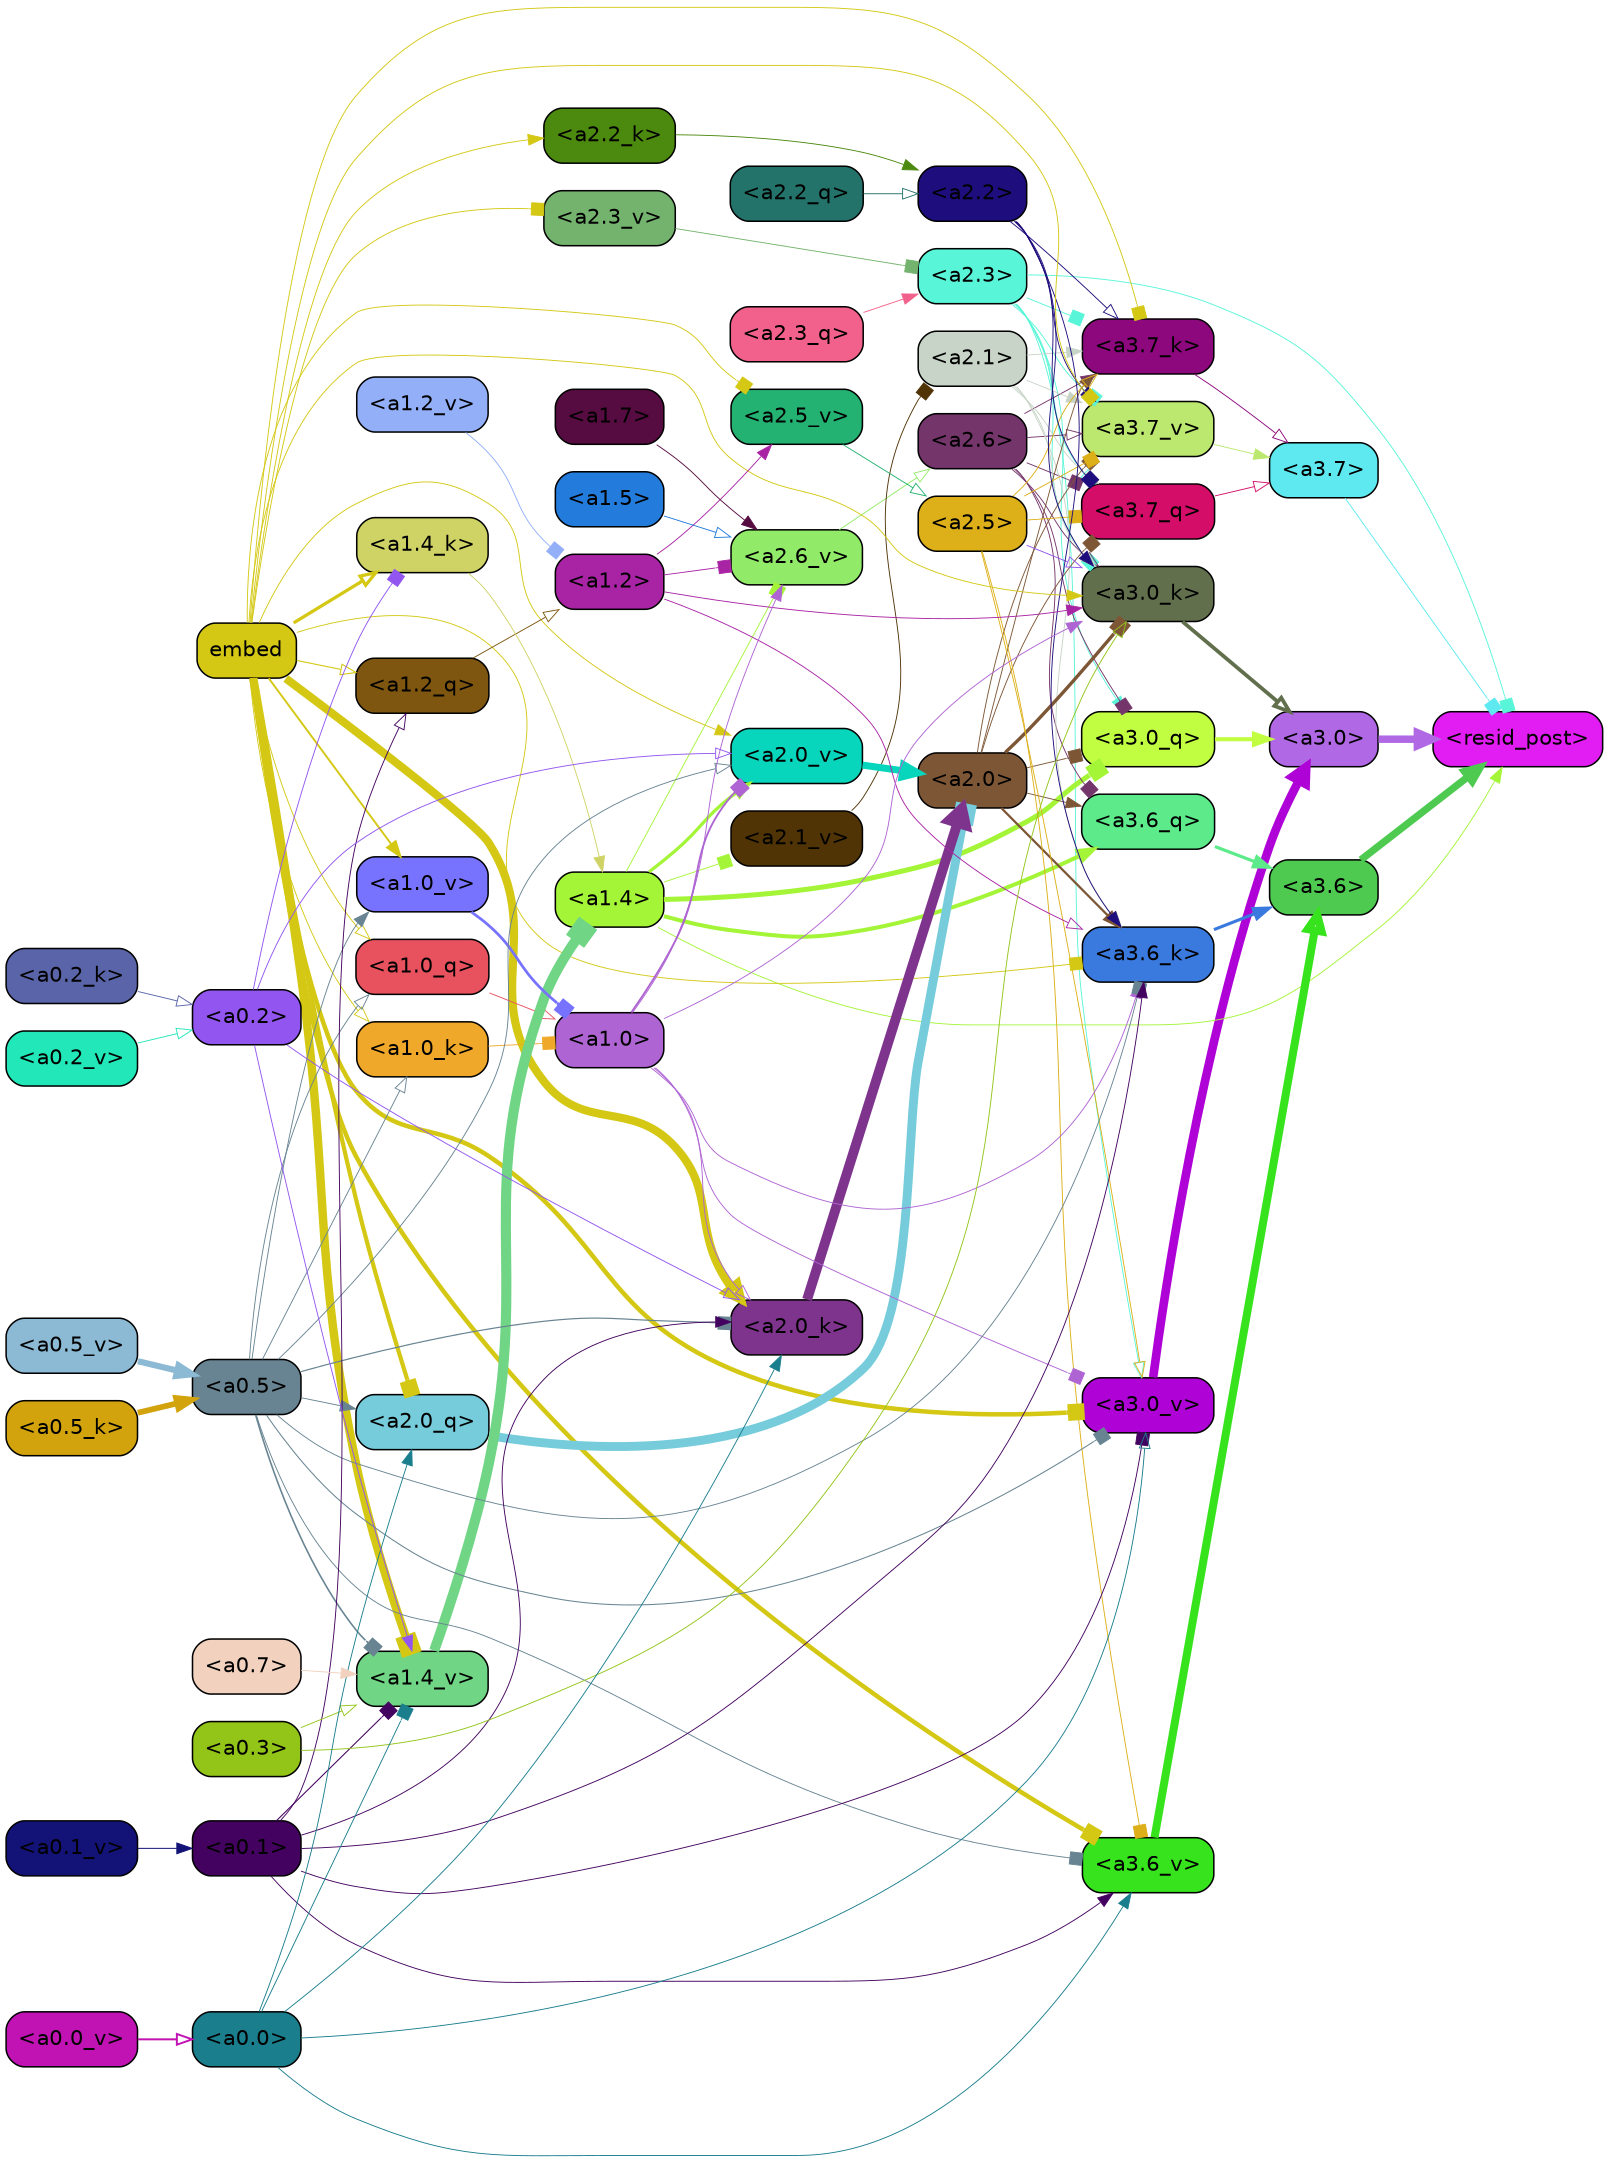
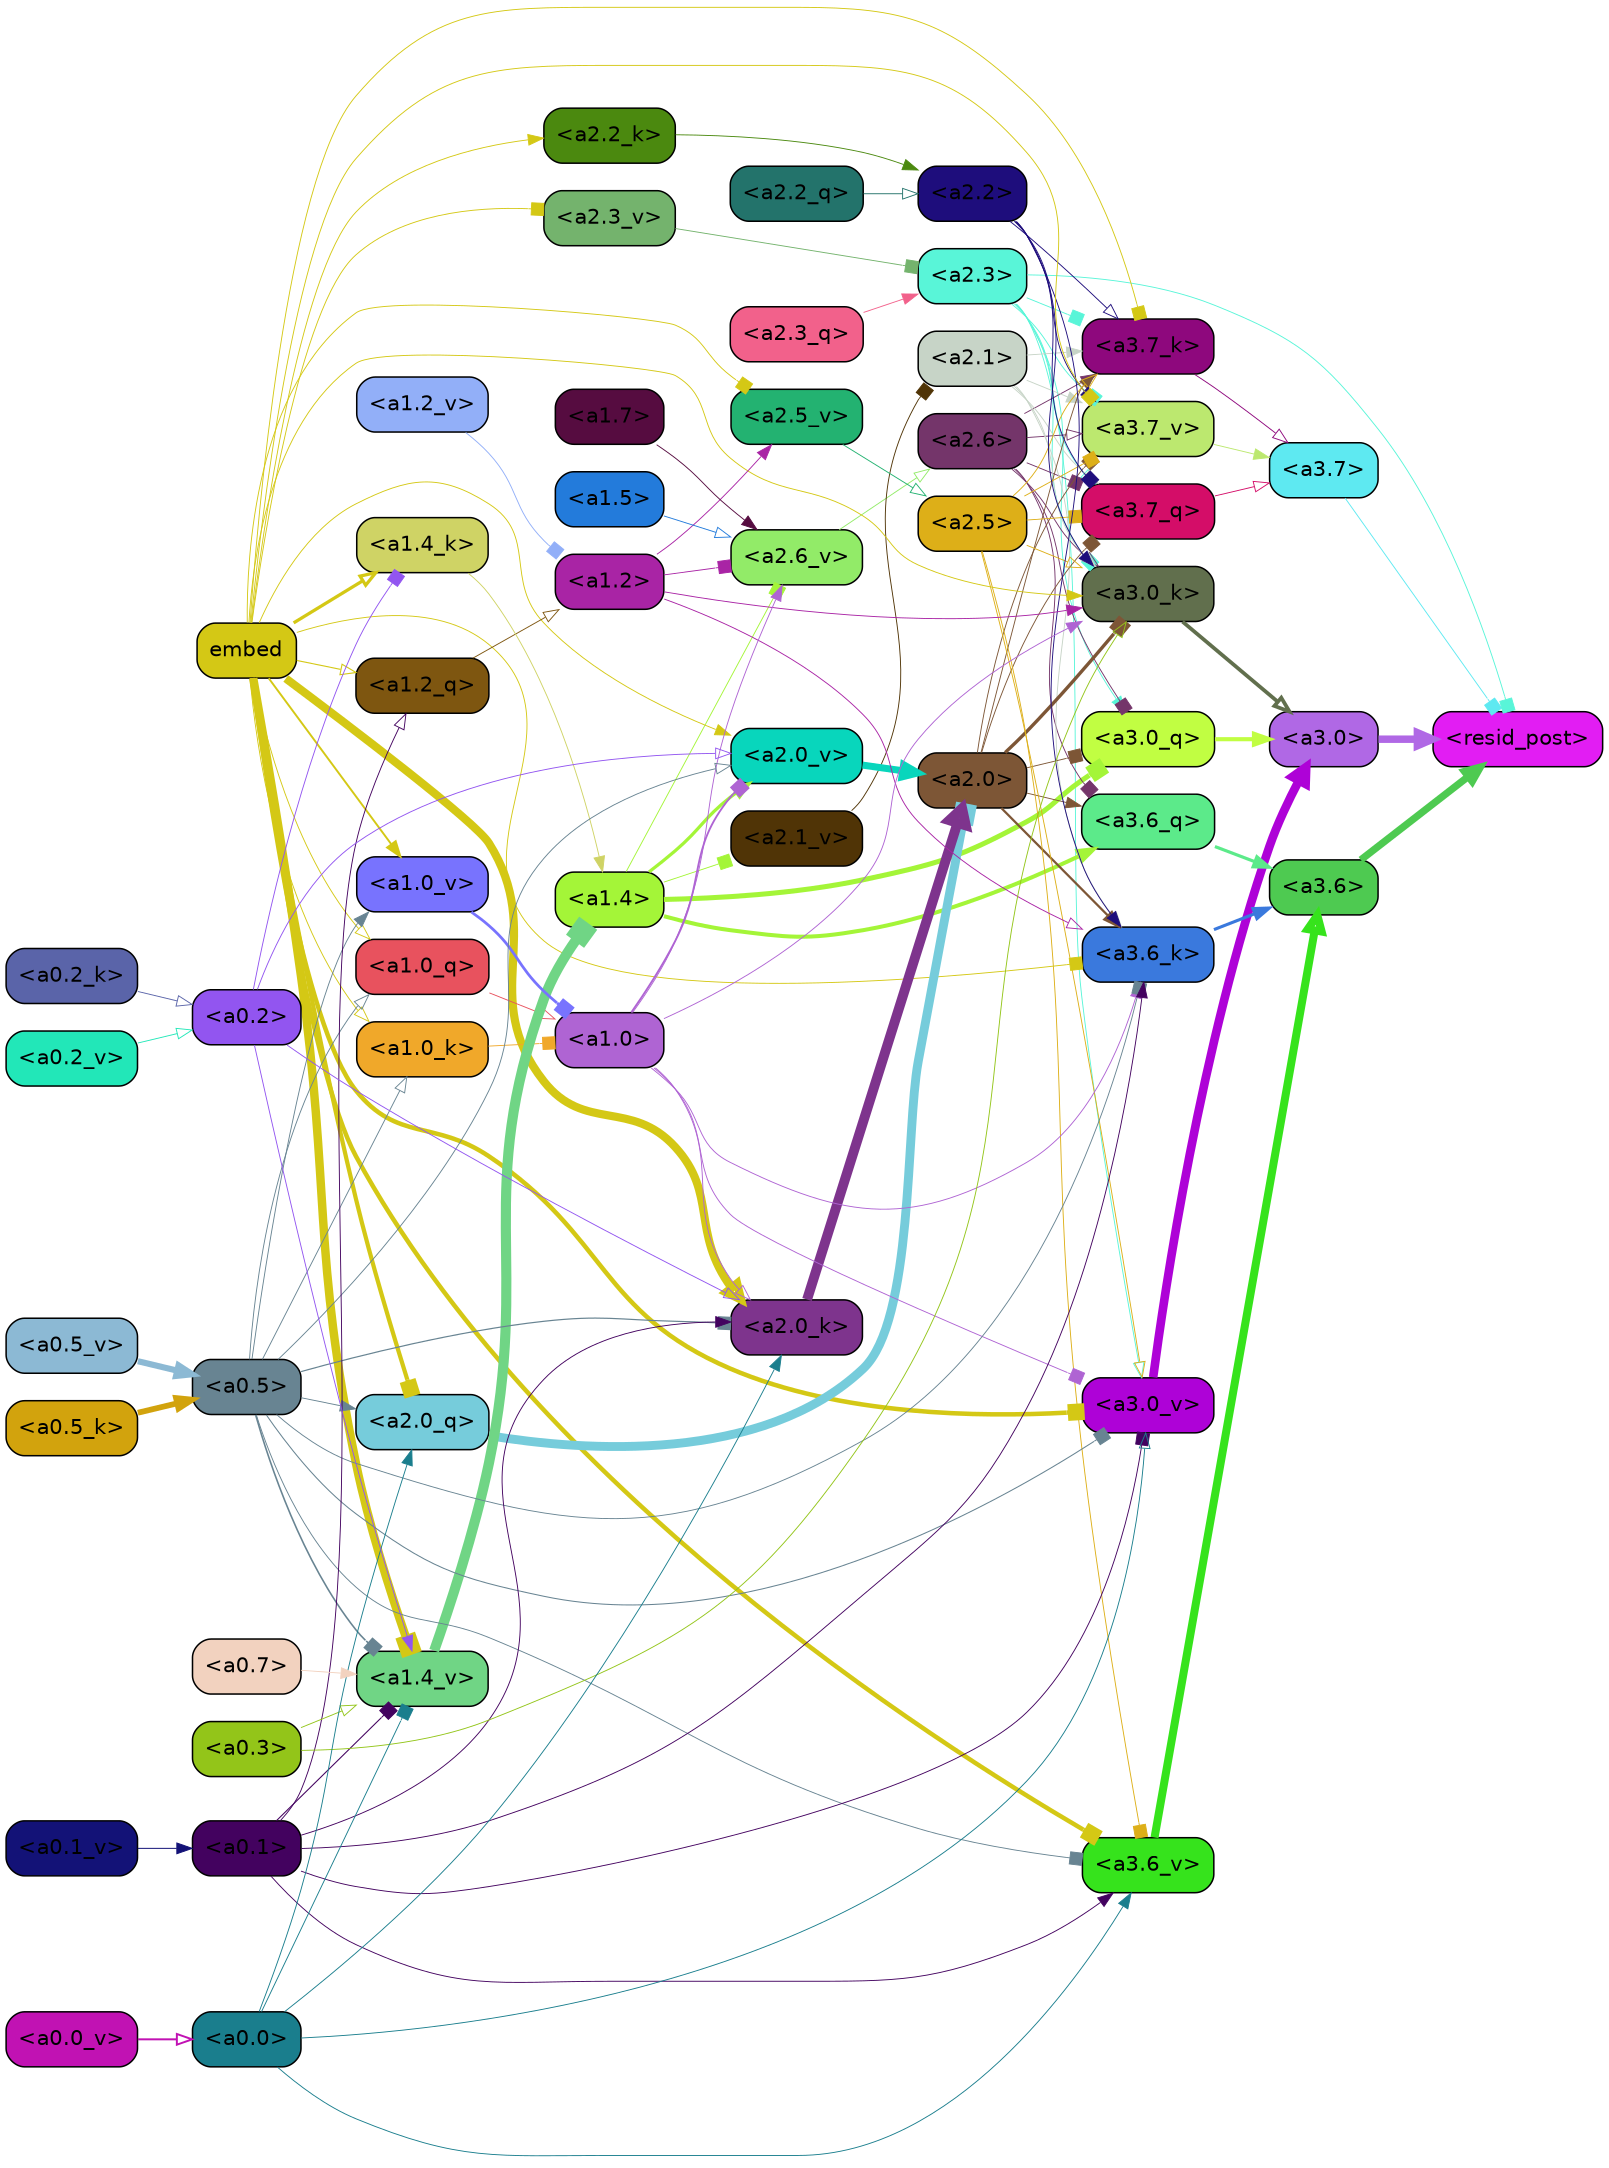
edge "<a2.5>" -> "<a3.0_k>": color #9255f0 -> #ddaf18
edge "<a1.4>" -> "<resid_post>": removed
